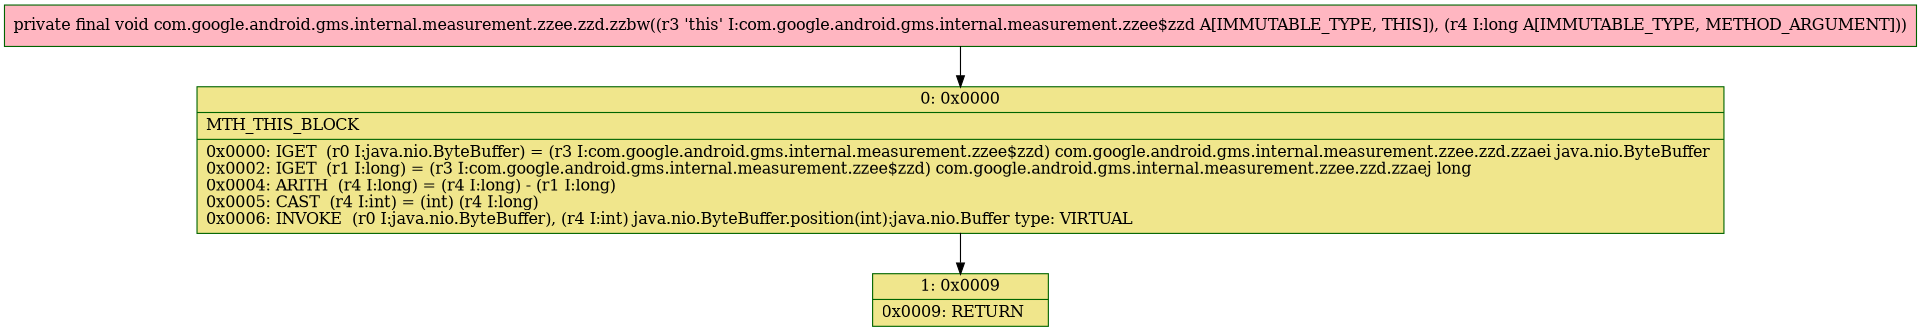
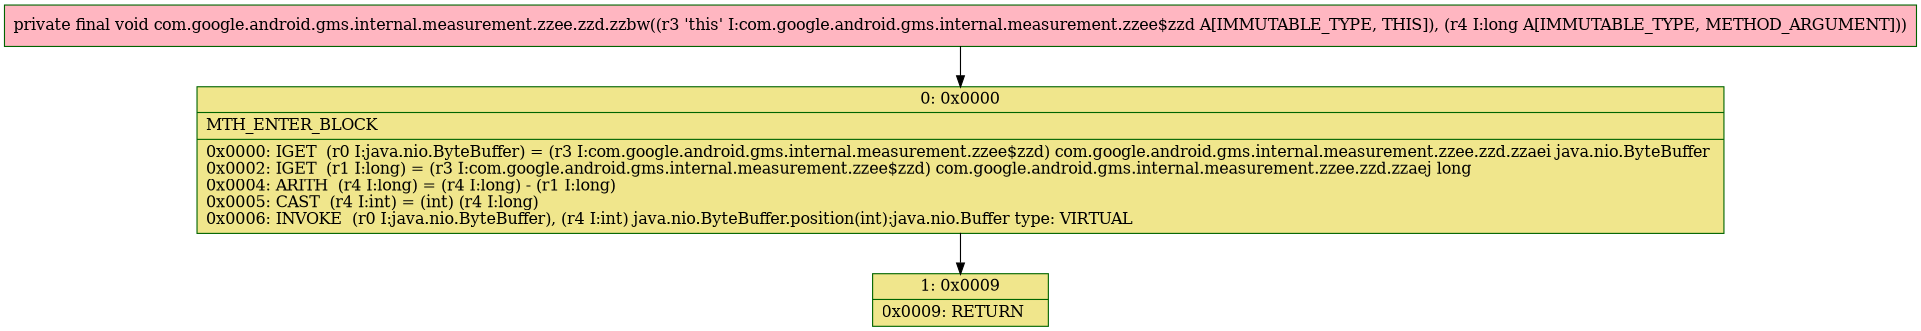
node "0: 0x0000": text "MTH_THIS_BLOCK" -> "MTH_ENTER_BLOCK"
